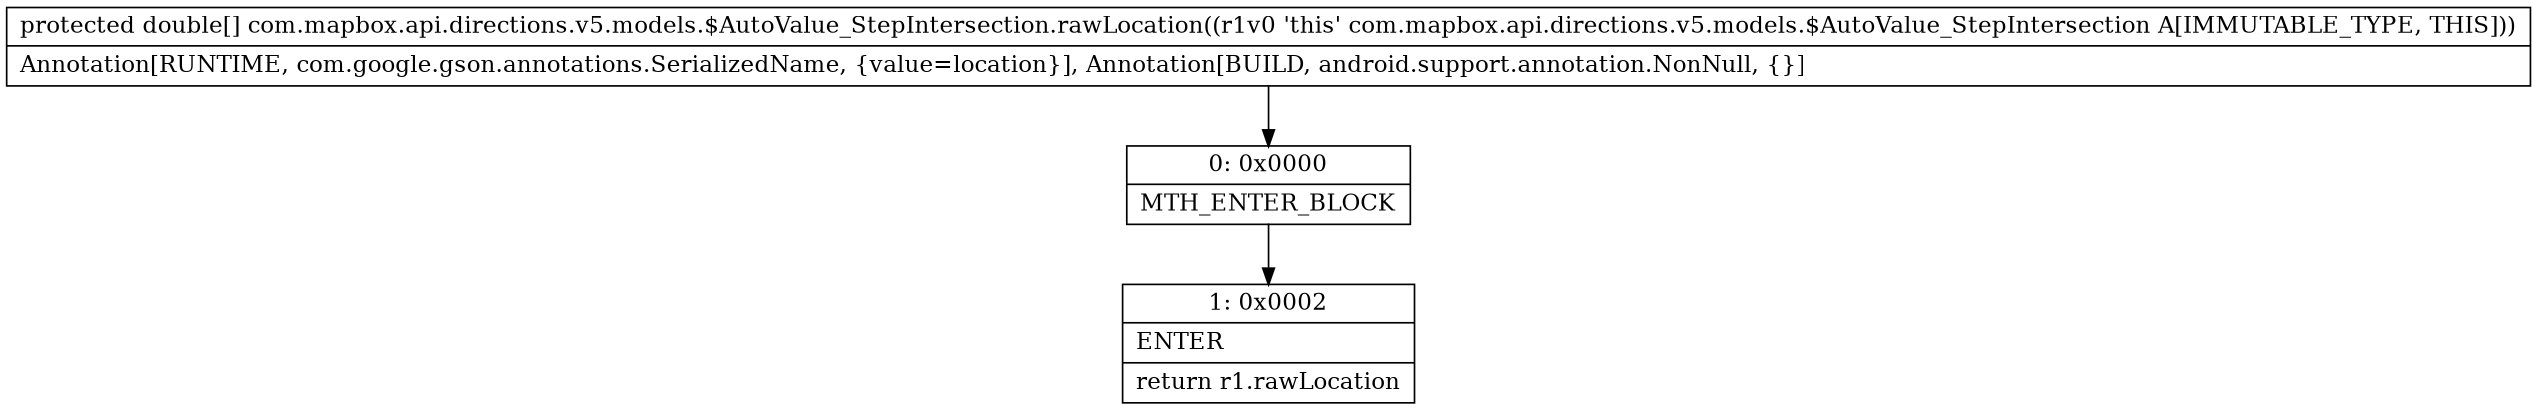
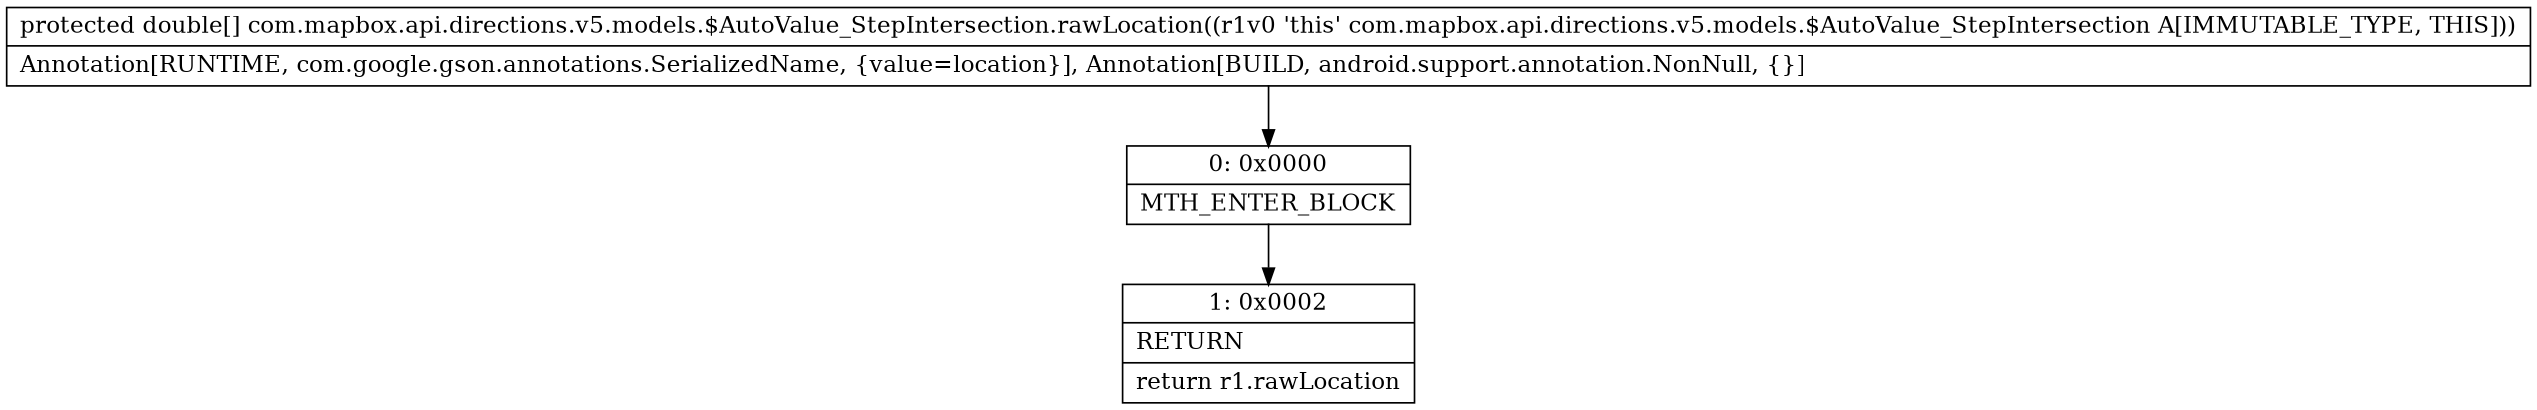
node "1: 0x0002": text "ENTER" -> "RETURN"
